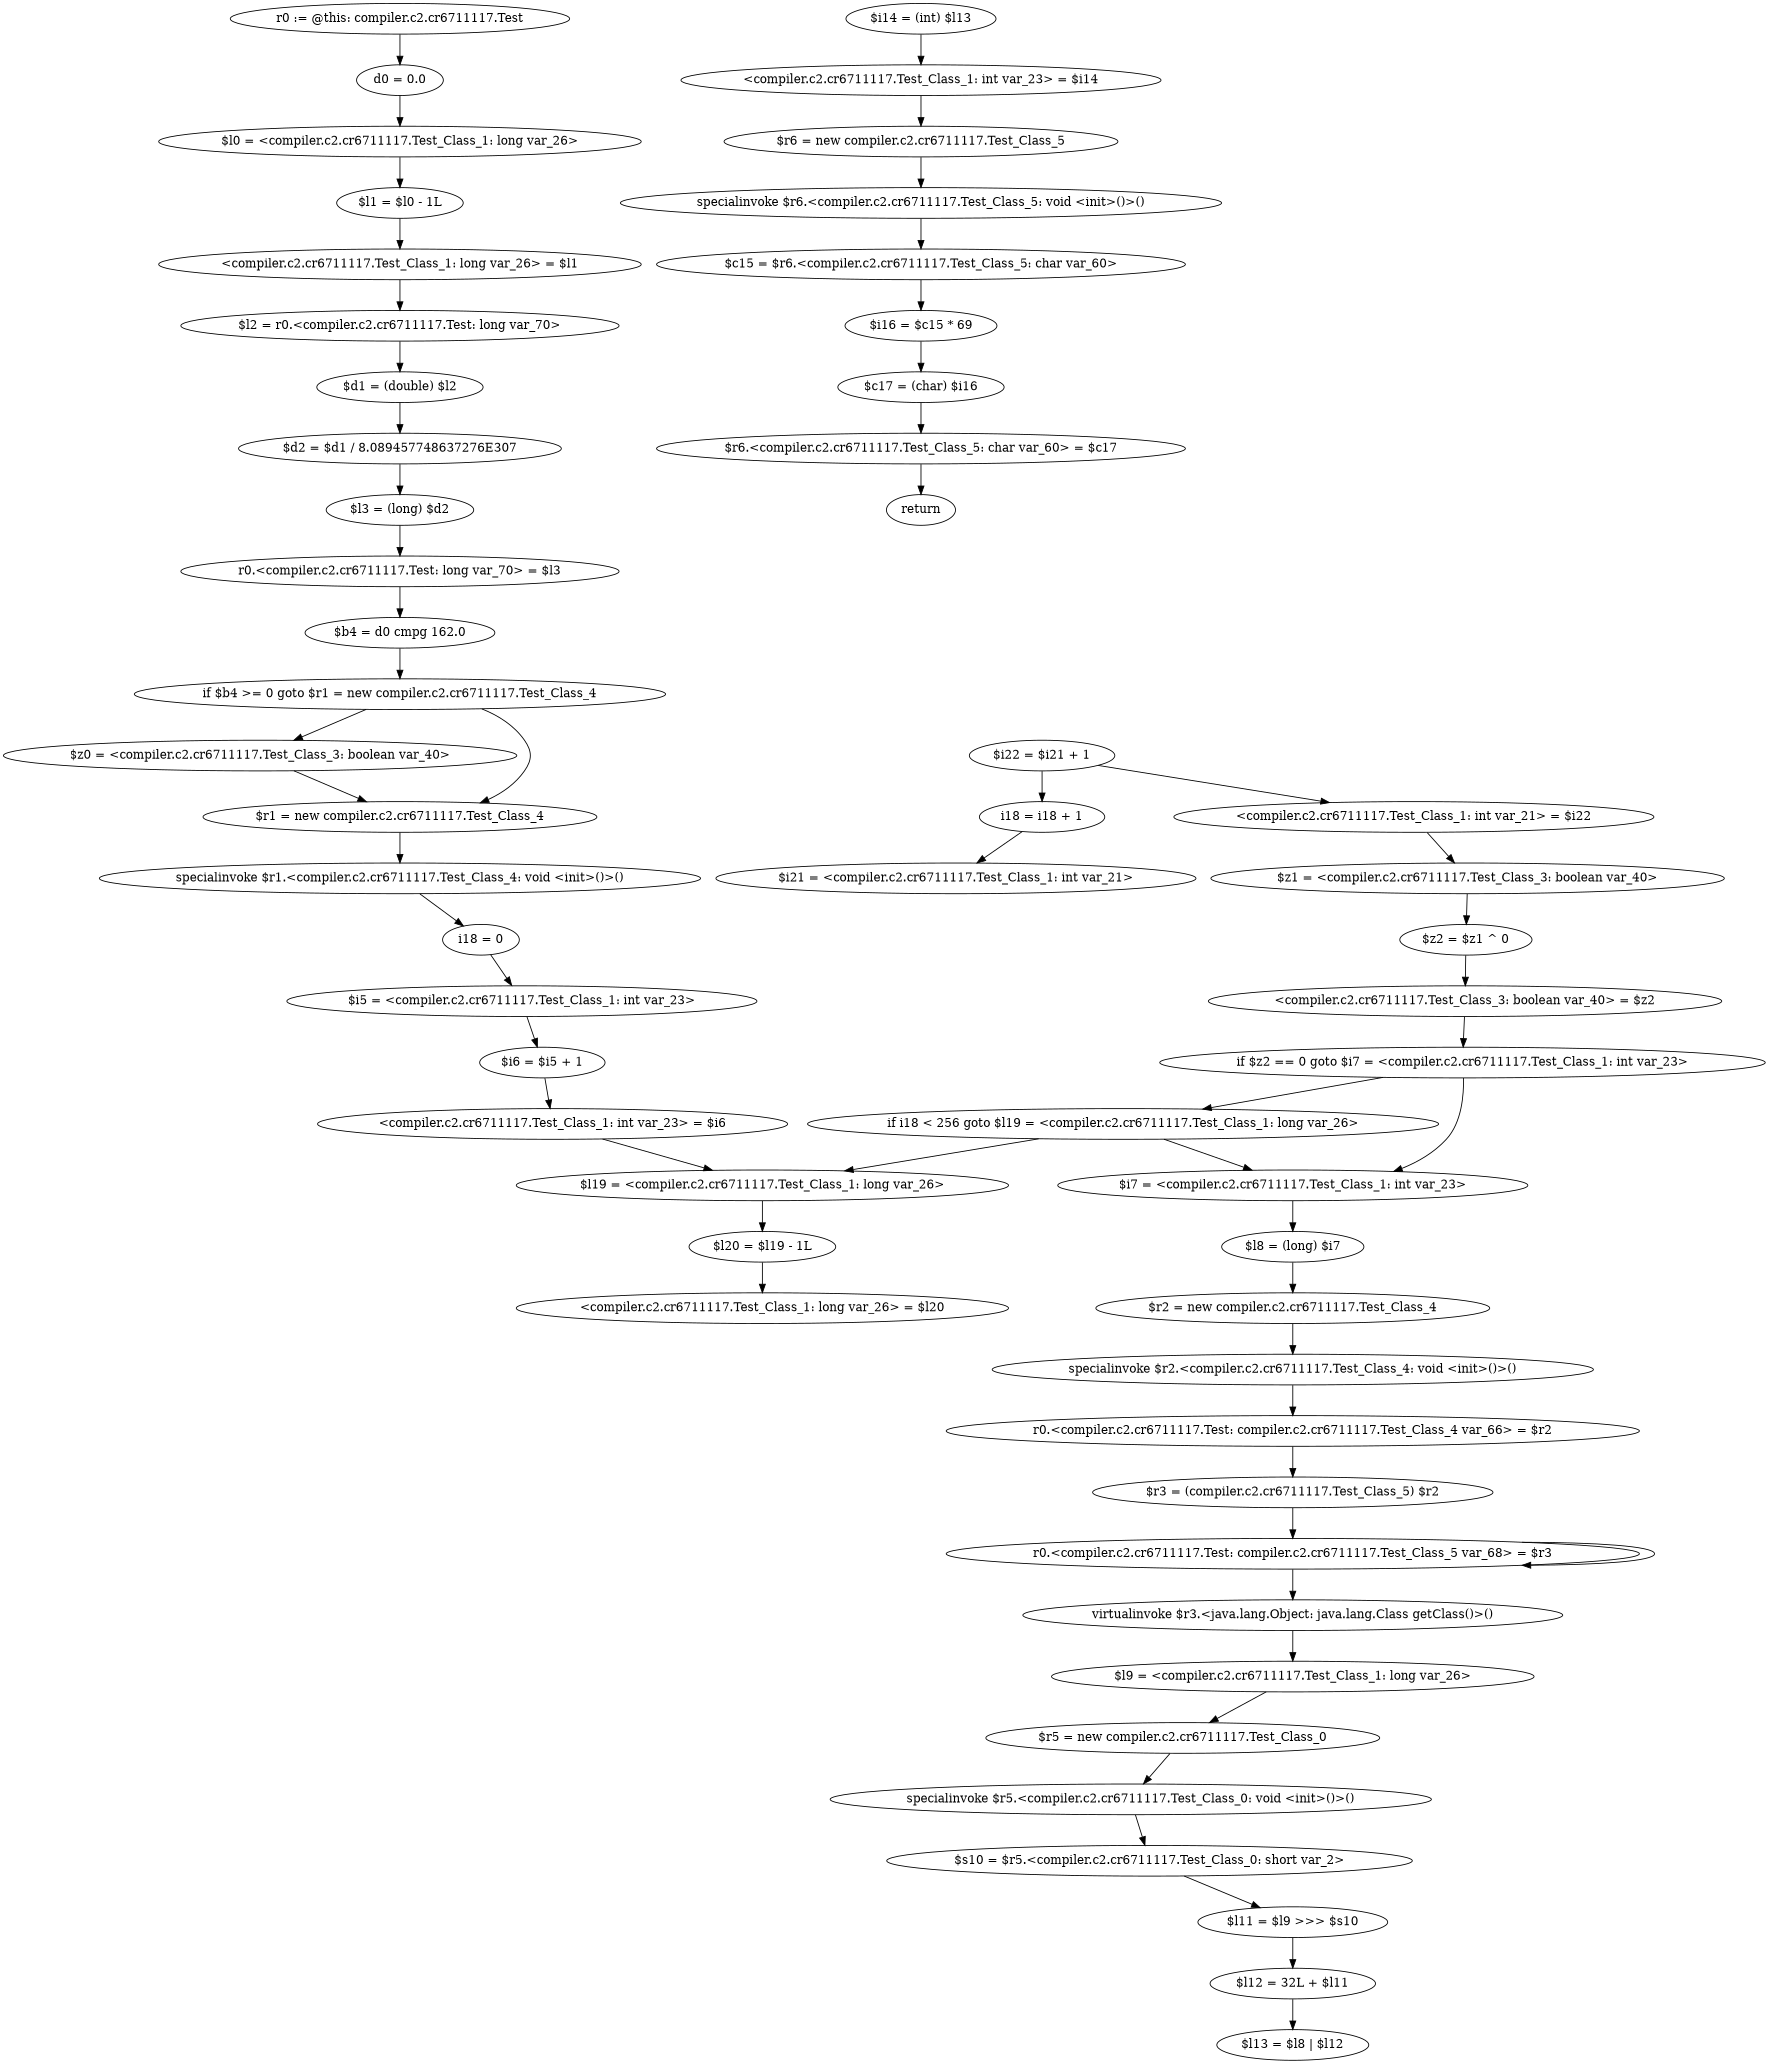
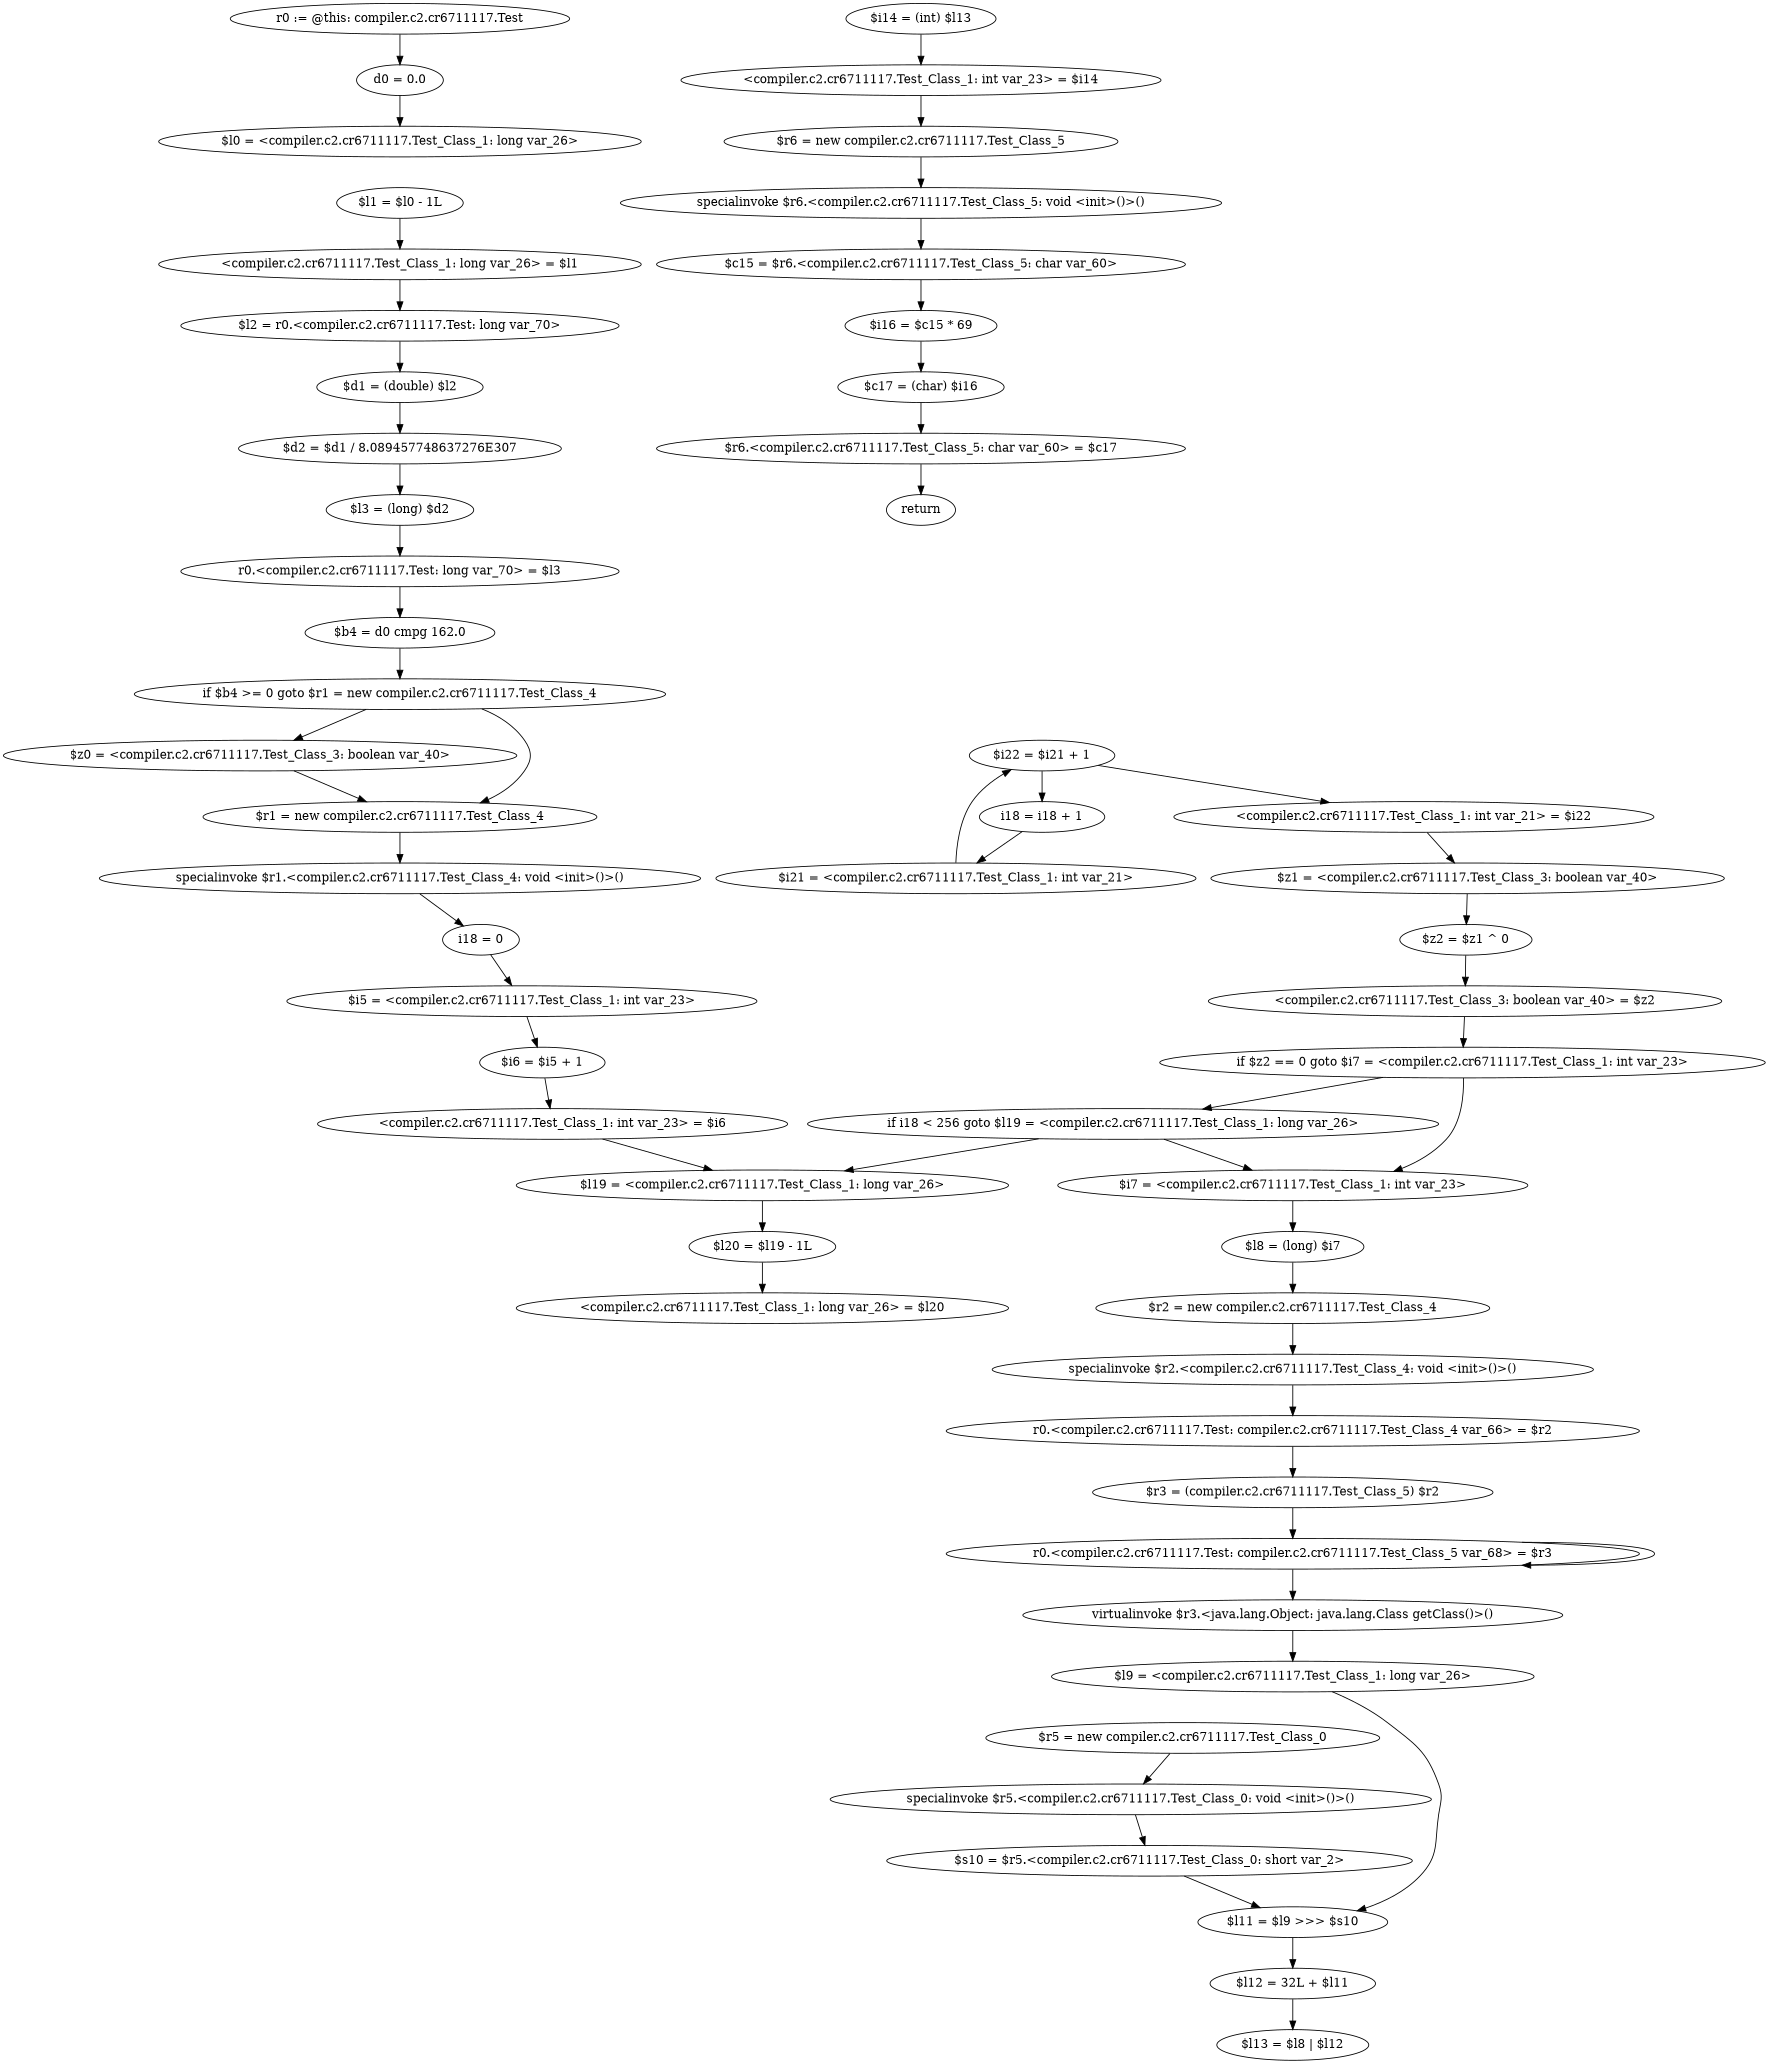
edge "$l0 = <compiler.c2.cr6711117.Test_Class_1: long var_26>" -> "$l1 = $l0 - 1L": removed
edge "$i21 = <compiler.c2.cr6711117.Test_Class_1: int var_21>" -> "$i22 = $i21 + 1": added
edge "$l9 = <compiler.c2.cr6711117.Test_Class_1: long var_26>" -> "$r5 = new compiler.c2.cr6711117.Test_Class_0": now "$l9 = <compiler.c2.cr6711117.Test_Class_1: long var_26>" -> "$l11 = $l9 >>> $s10"
